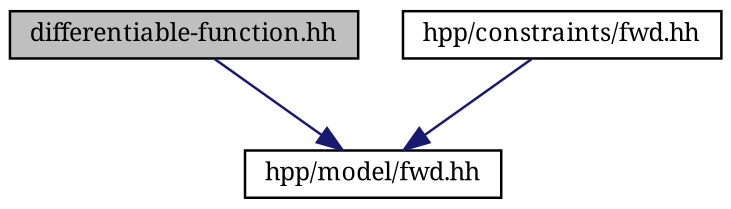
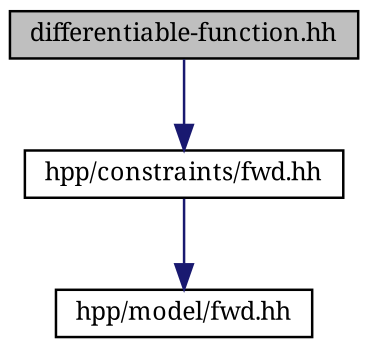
edge "differentiable-function.hh" -> "hpp/model/fwd.hh": now "differentiable-function.hh" -> "hpp/constraints/fwd.hh"
